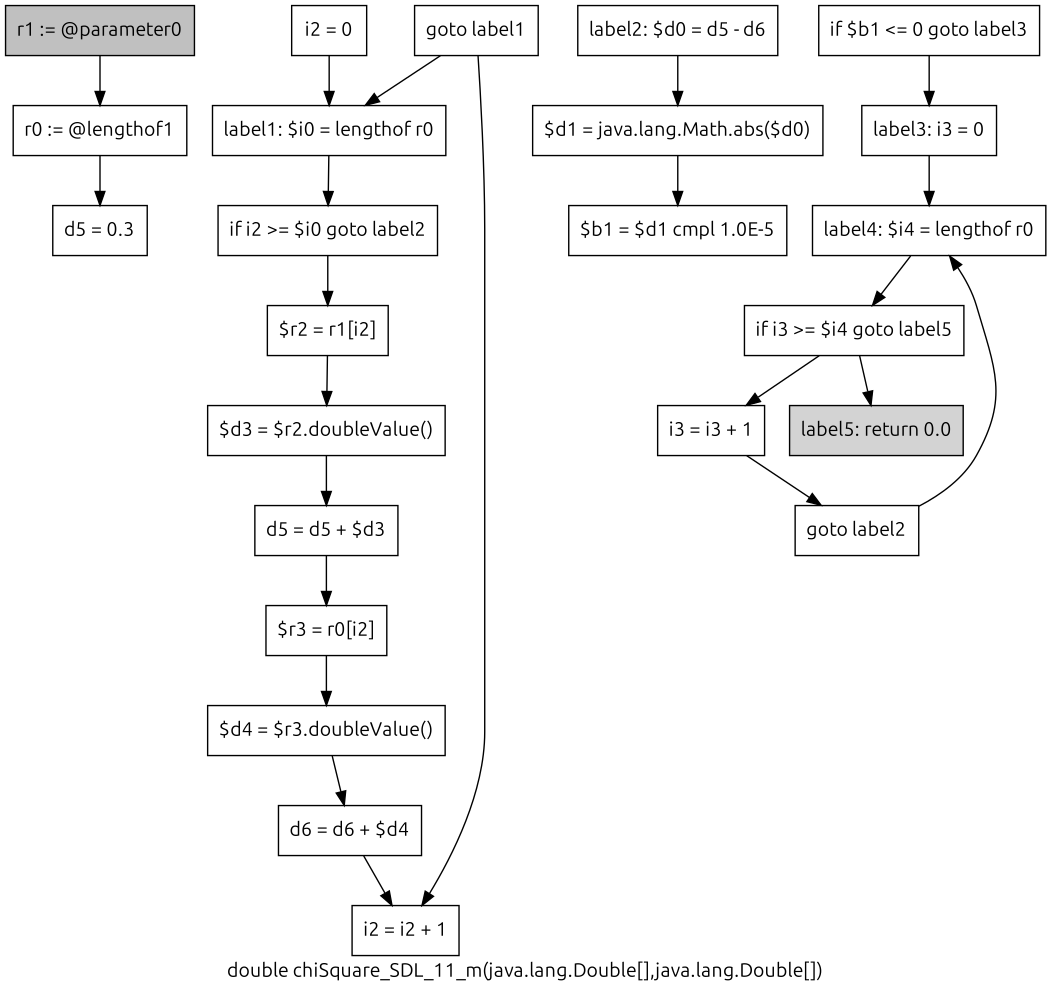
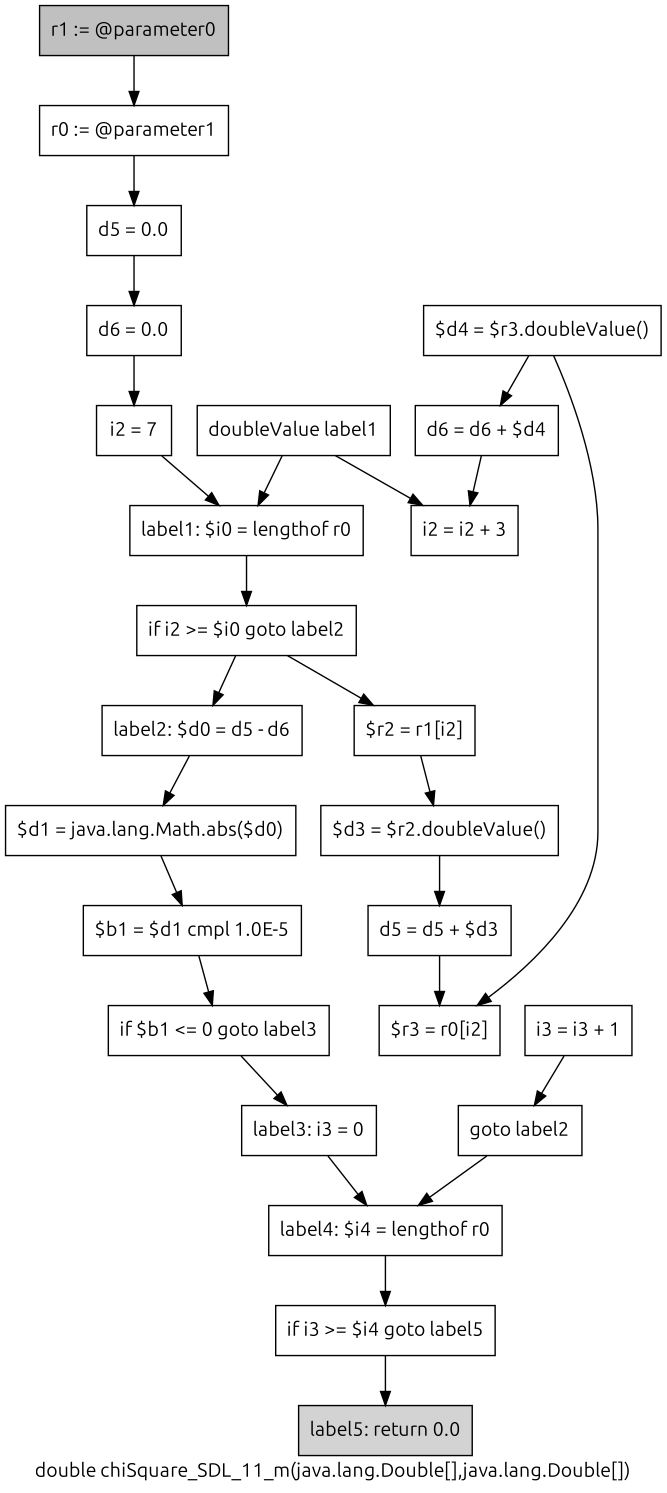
node "i2 = 0": label "i2 = 0" -> "i2 = 7"
node "goto label1": label "goto label1" -> "doubleValue label1"
node "r0 := @lengthof1": label "r0 := @lengthof1" -> "r0 := @parameter1"
node "d5 = 0.3": label "d5 = 0.3" -> "d5 = 0.0"
node "d6 = 0.0": added
edge "if i3 >= $i4 goto label5" -> "i3 = i3 + 1": removed
edge "if i2 >= $i0 goto label2" -> "label2: $d0 = d5 - d6": added
edge "$r3 = r0[i2]" -> "$d4 = $r3.doubleValue()": reversed
node "i2 = i2 + 1": label "i2 = i2 + 1" -> "i2 = i2 + 3"
edge "$b1 = $d1 cmpl 1.0E-5" -> "if $b1 <= 0 goto label3": added
